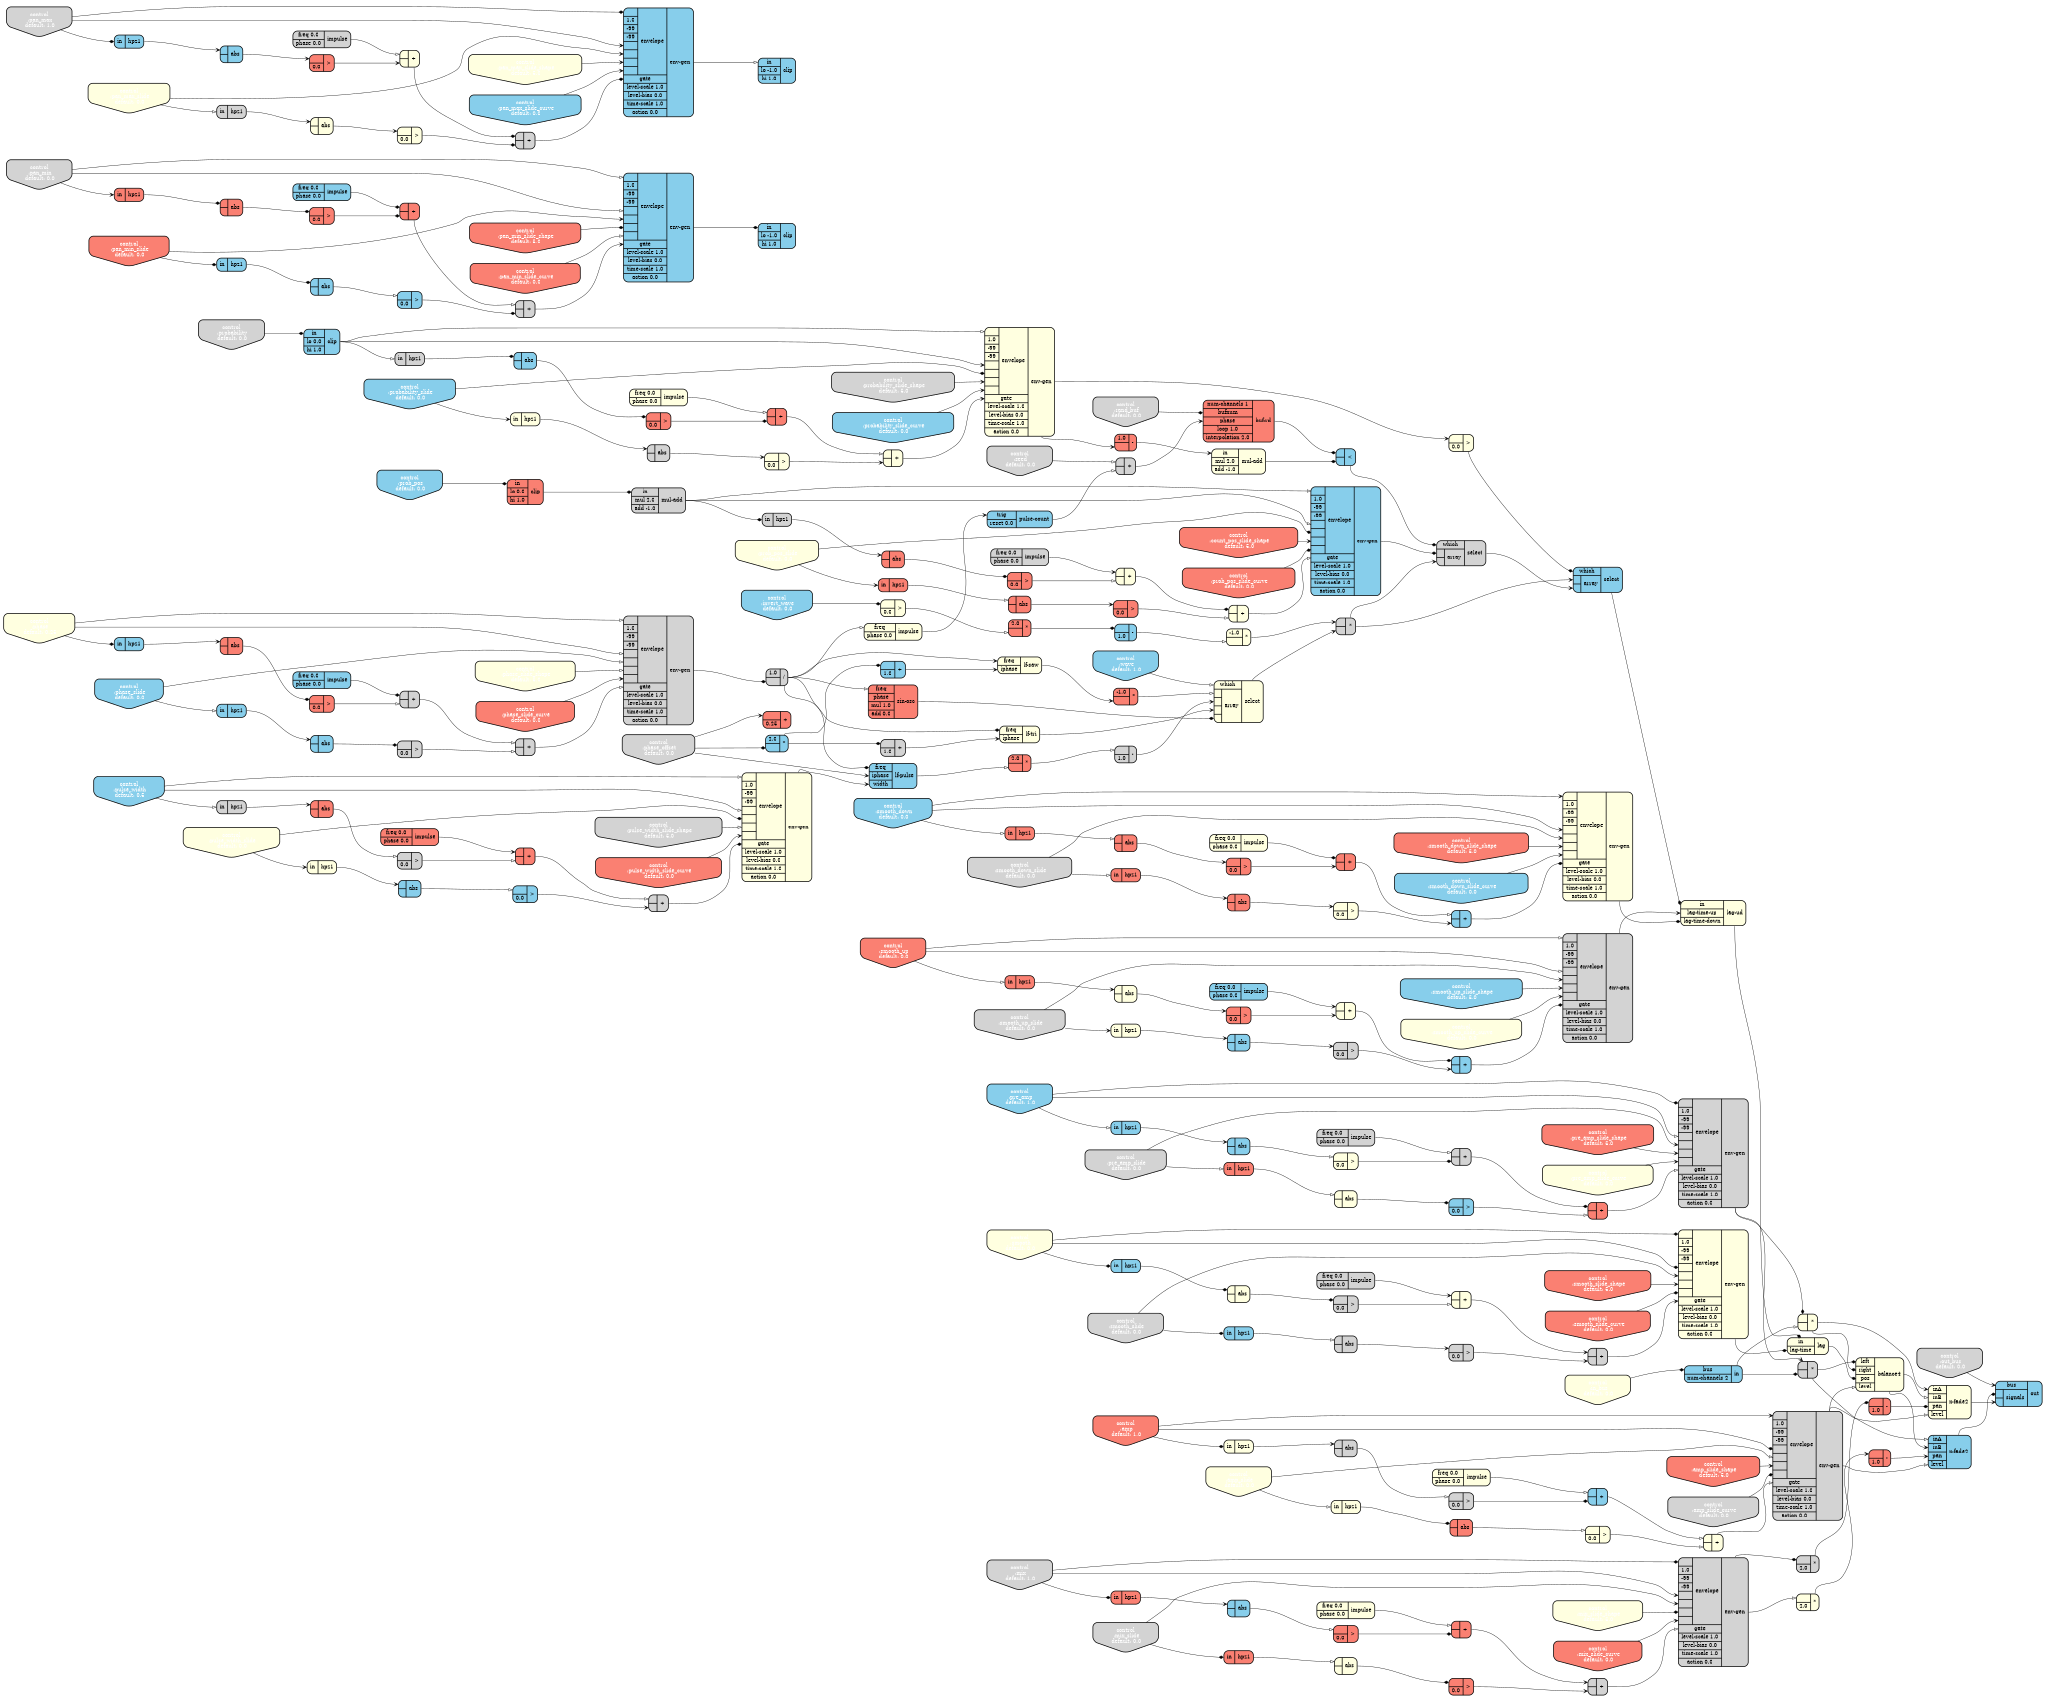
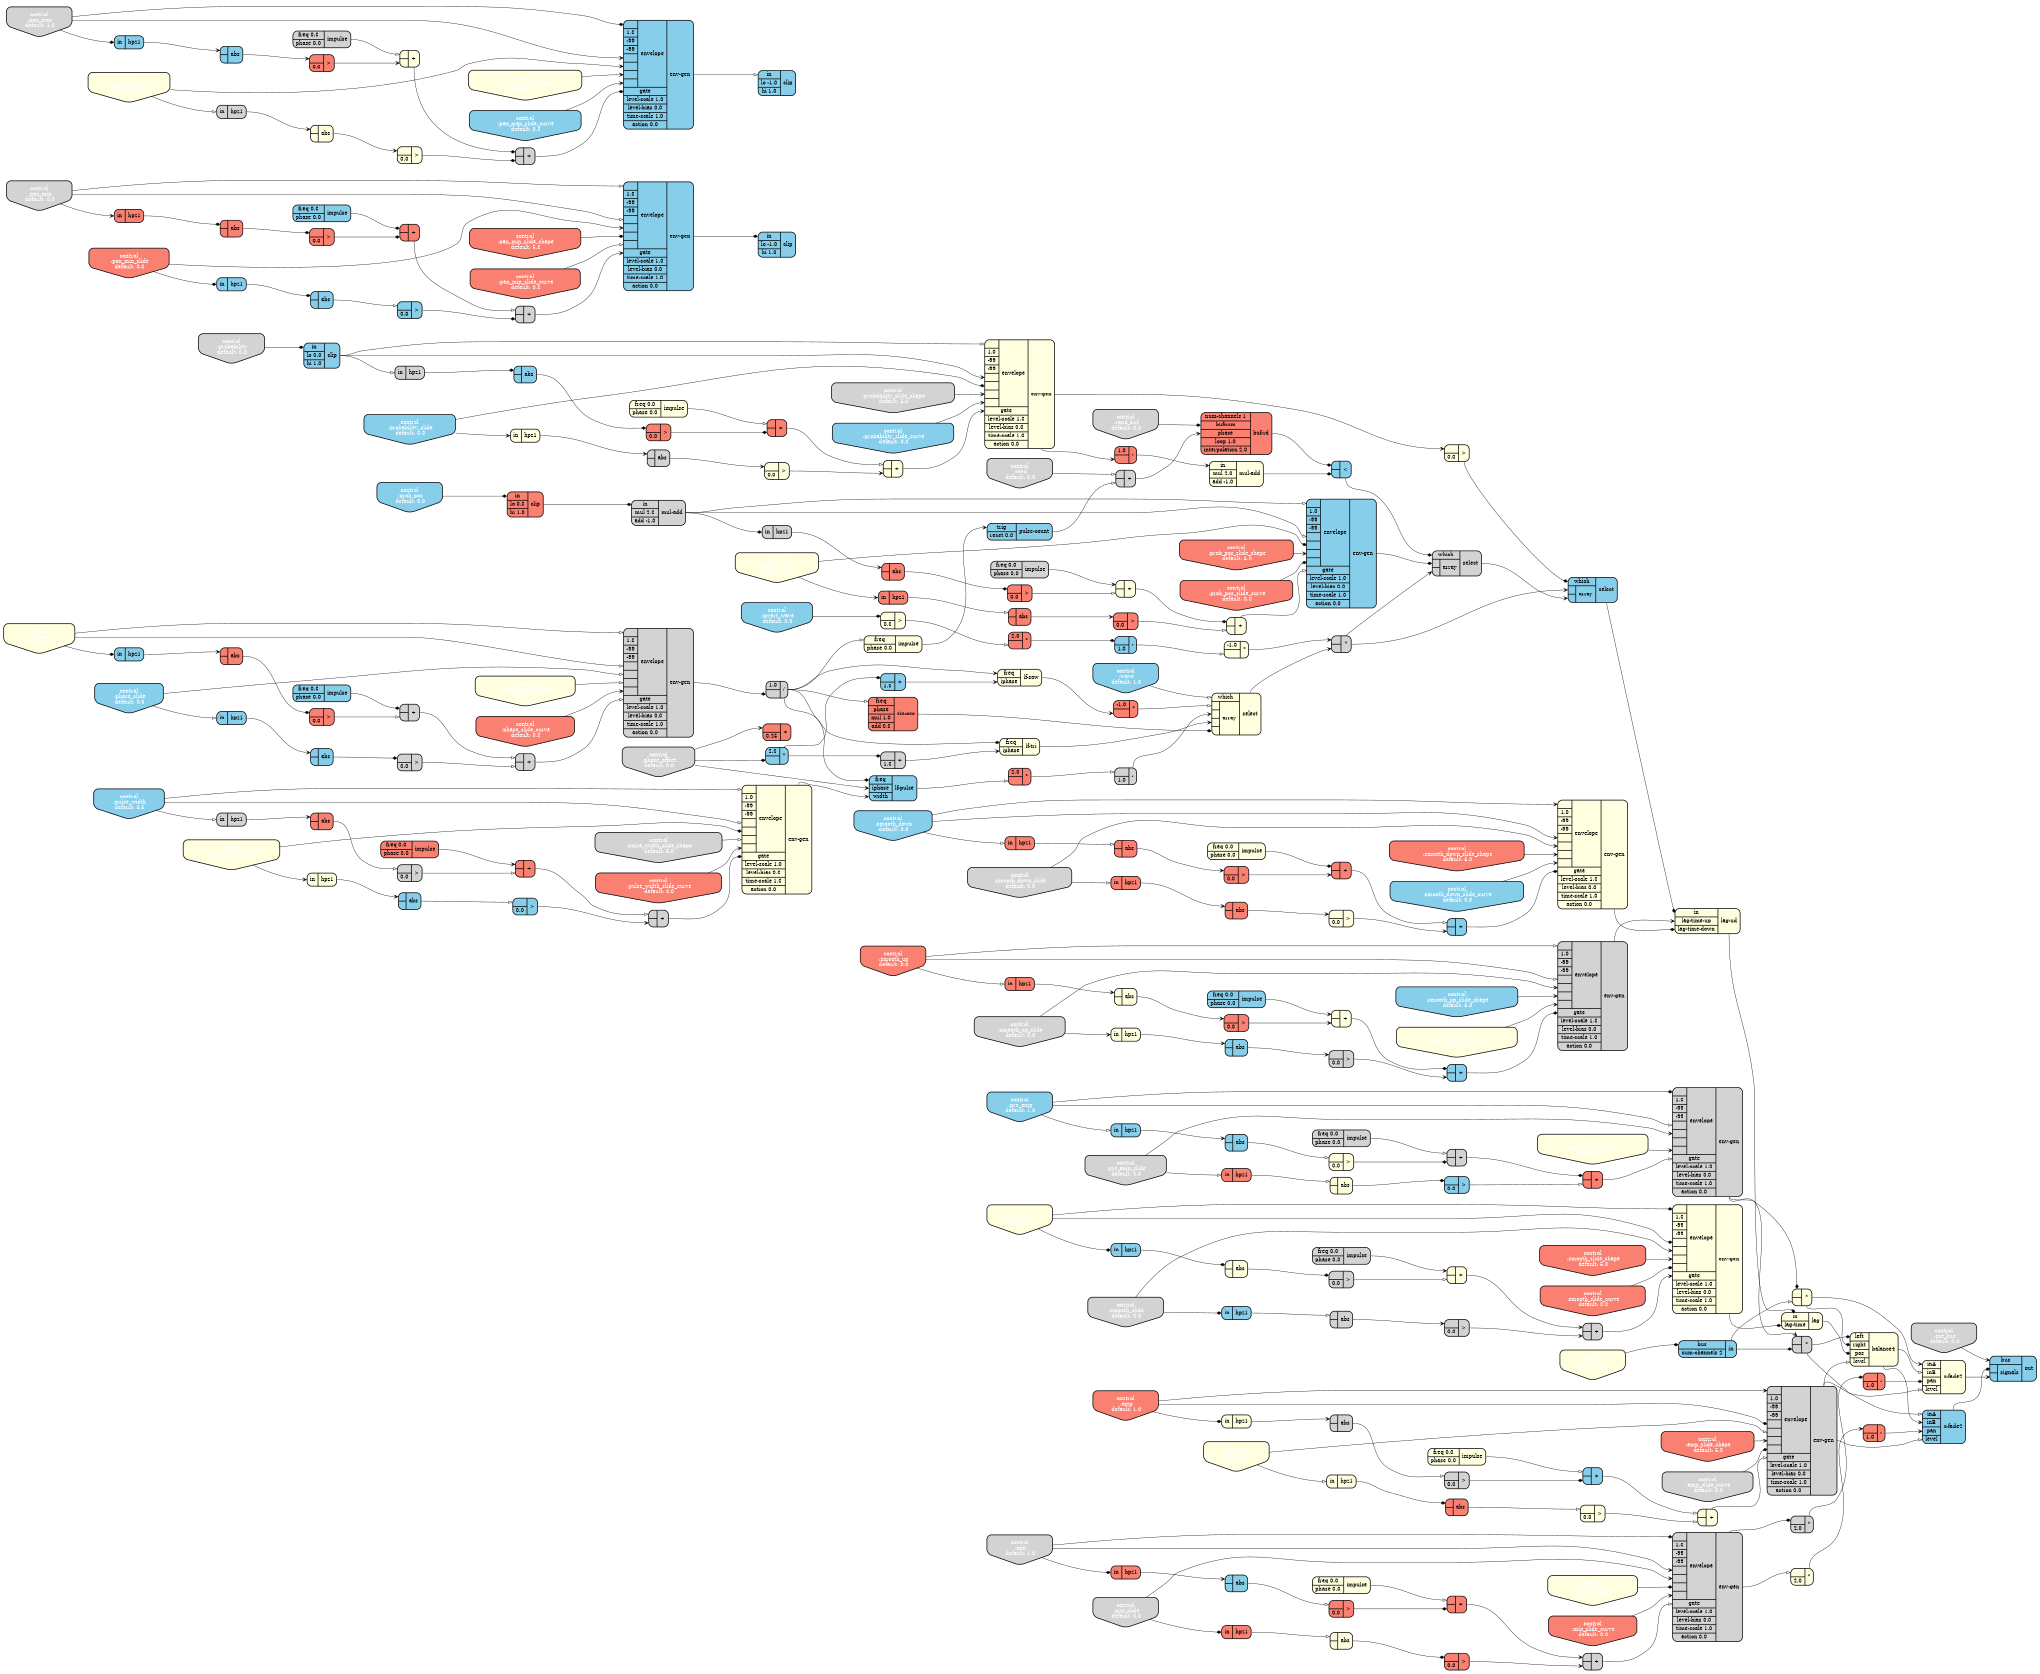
node "control :count_pos_slide_shape default: 5.0": label "control :count_pos_slide_shape default: 5.0" -> "control :prob_pos_slide_shape default: 5.0"
node "control :pre_amp_slide_shape default: 5.0": removed
